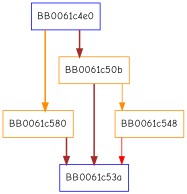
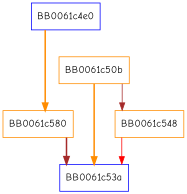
edge "BB0061c4e0" -> "BB0061c50b": removed
edge "BB0061c50b" -> "BB0061c548": color darkorange -> brown
edge "BB0061c50b" -> "BB0061c53a": color brown -> darkorange
